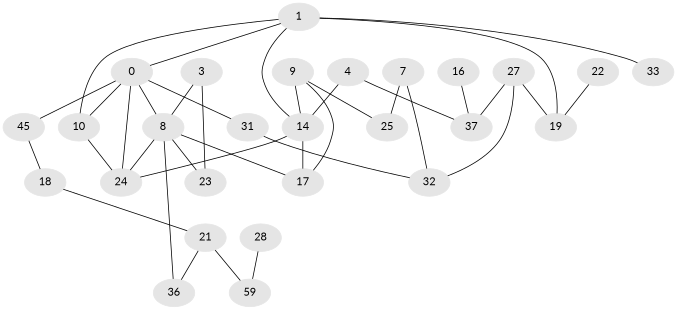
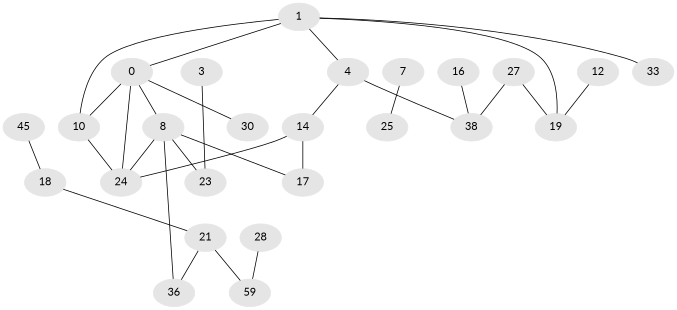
node "9": removed
node "22": label "22" -> "12"
edge "1" -- "14": now "1" -- "4"
edge "0" -- "45": removed
edge "3" -- "8": removed
node "31": label "31" -> "30"
node "37": label "37" -> "38"
node "32": removed
